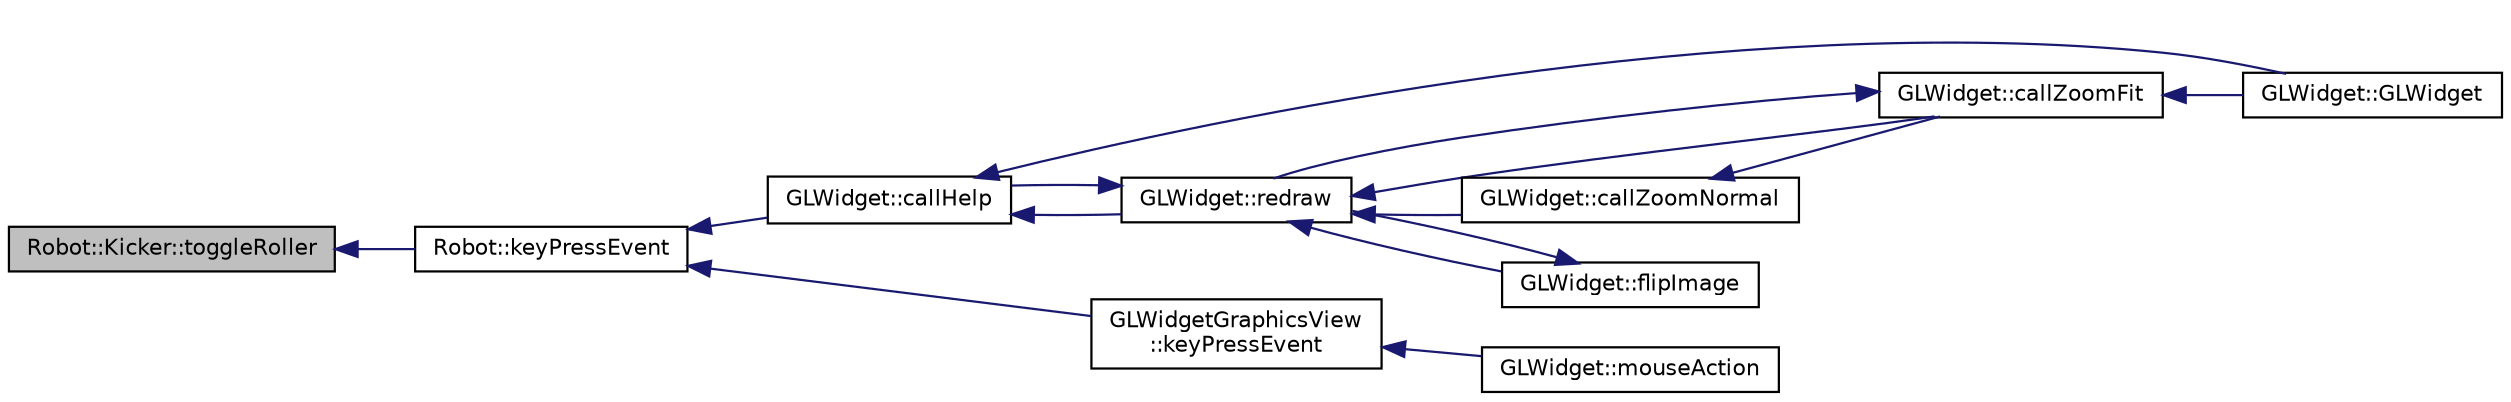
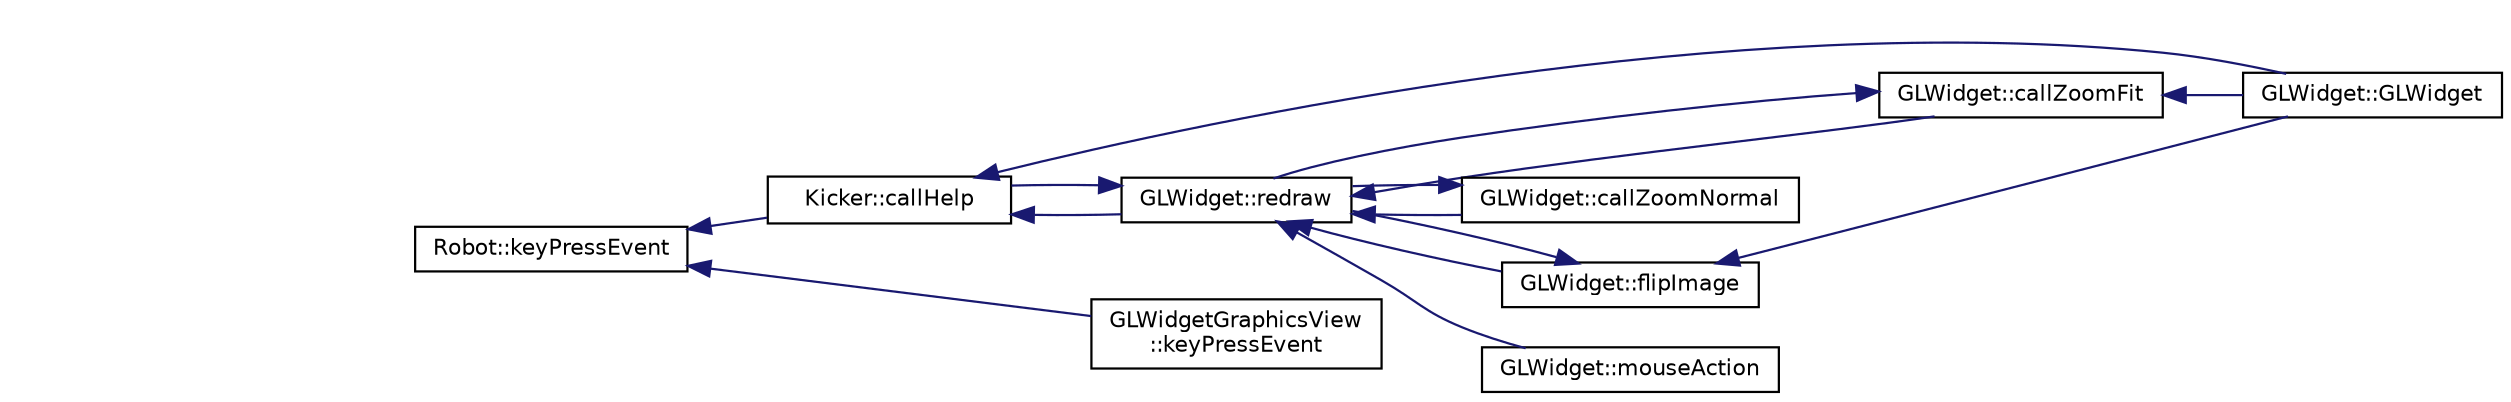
edge "GLWidget::callZoomFit" -> "GLWidget::callZoomNormal": now "GLWidget::redraw" -> "GLWidget::callZoomNormal"
edge "GLWidget::GLWidget" -> "GLWidget::flipImage": added
node "GLWidget::callHelp": label "GLWidget::callHelp" -> "Kicker::callHelp"
node "Robot::Kicker::toggleRoller": removed
edge "GLWidget::mouseAction" -> "GLWidgetGraphicsView ::keyPressEvent": now "GLWidget::mouseAction" -> "GLWidget::redraw"
